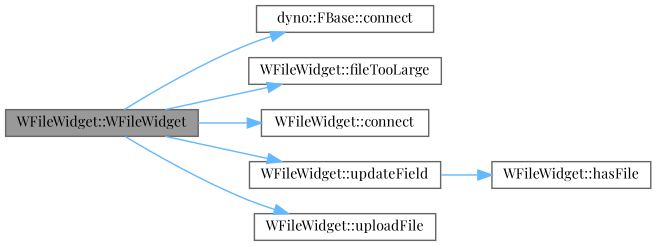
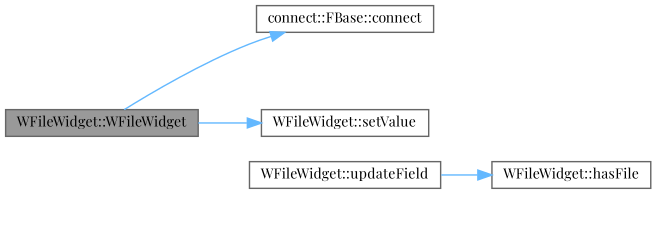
node "dyno::FBase::connect": label "dyno::FBase::connect" -> "connect::FBase::connect"
node "WFileWidget::fileTooLarge": removed
node "WFileWidget::connect": label "WFileWidget::connect" -> "WFileWidget::setValue"
edge "WFileWidget::WFileWidget" -> "WFileWidget::updateField": removed
node "WFileWidget::uploadFile": removed
